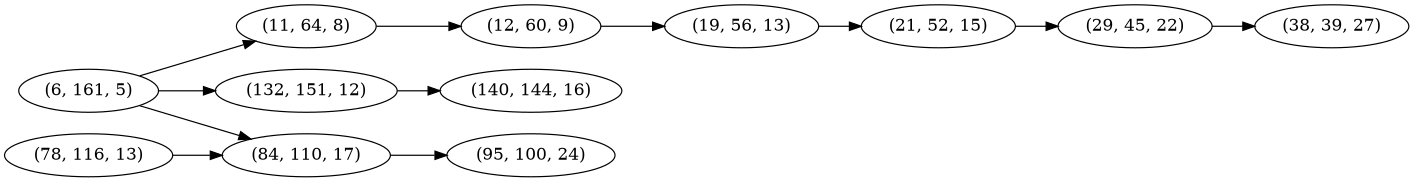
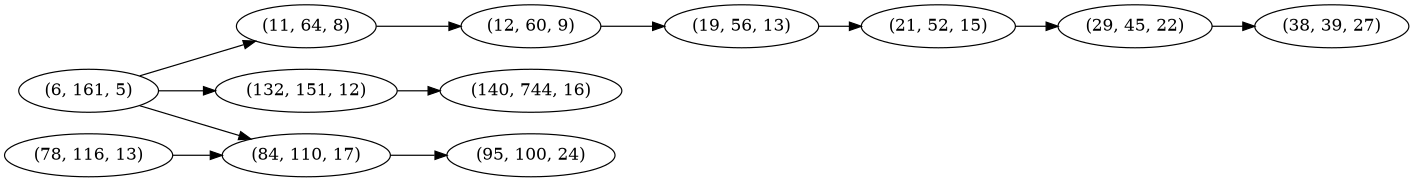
node "(140, 144, 16)": label "(140, 144, 16)" -> "(140, 744, 16)"
